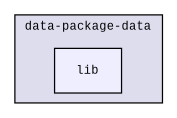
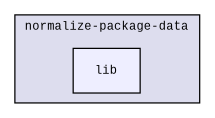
cluster "data-package-data": label "data-package-data" -> "normalize-package-data"
